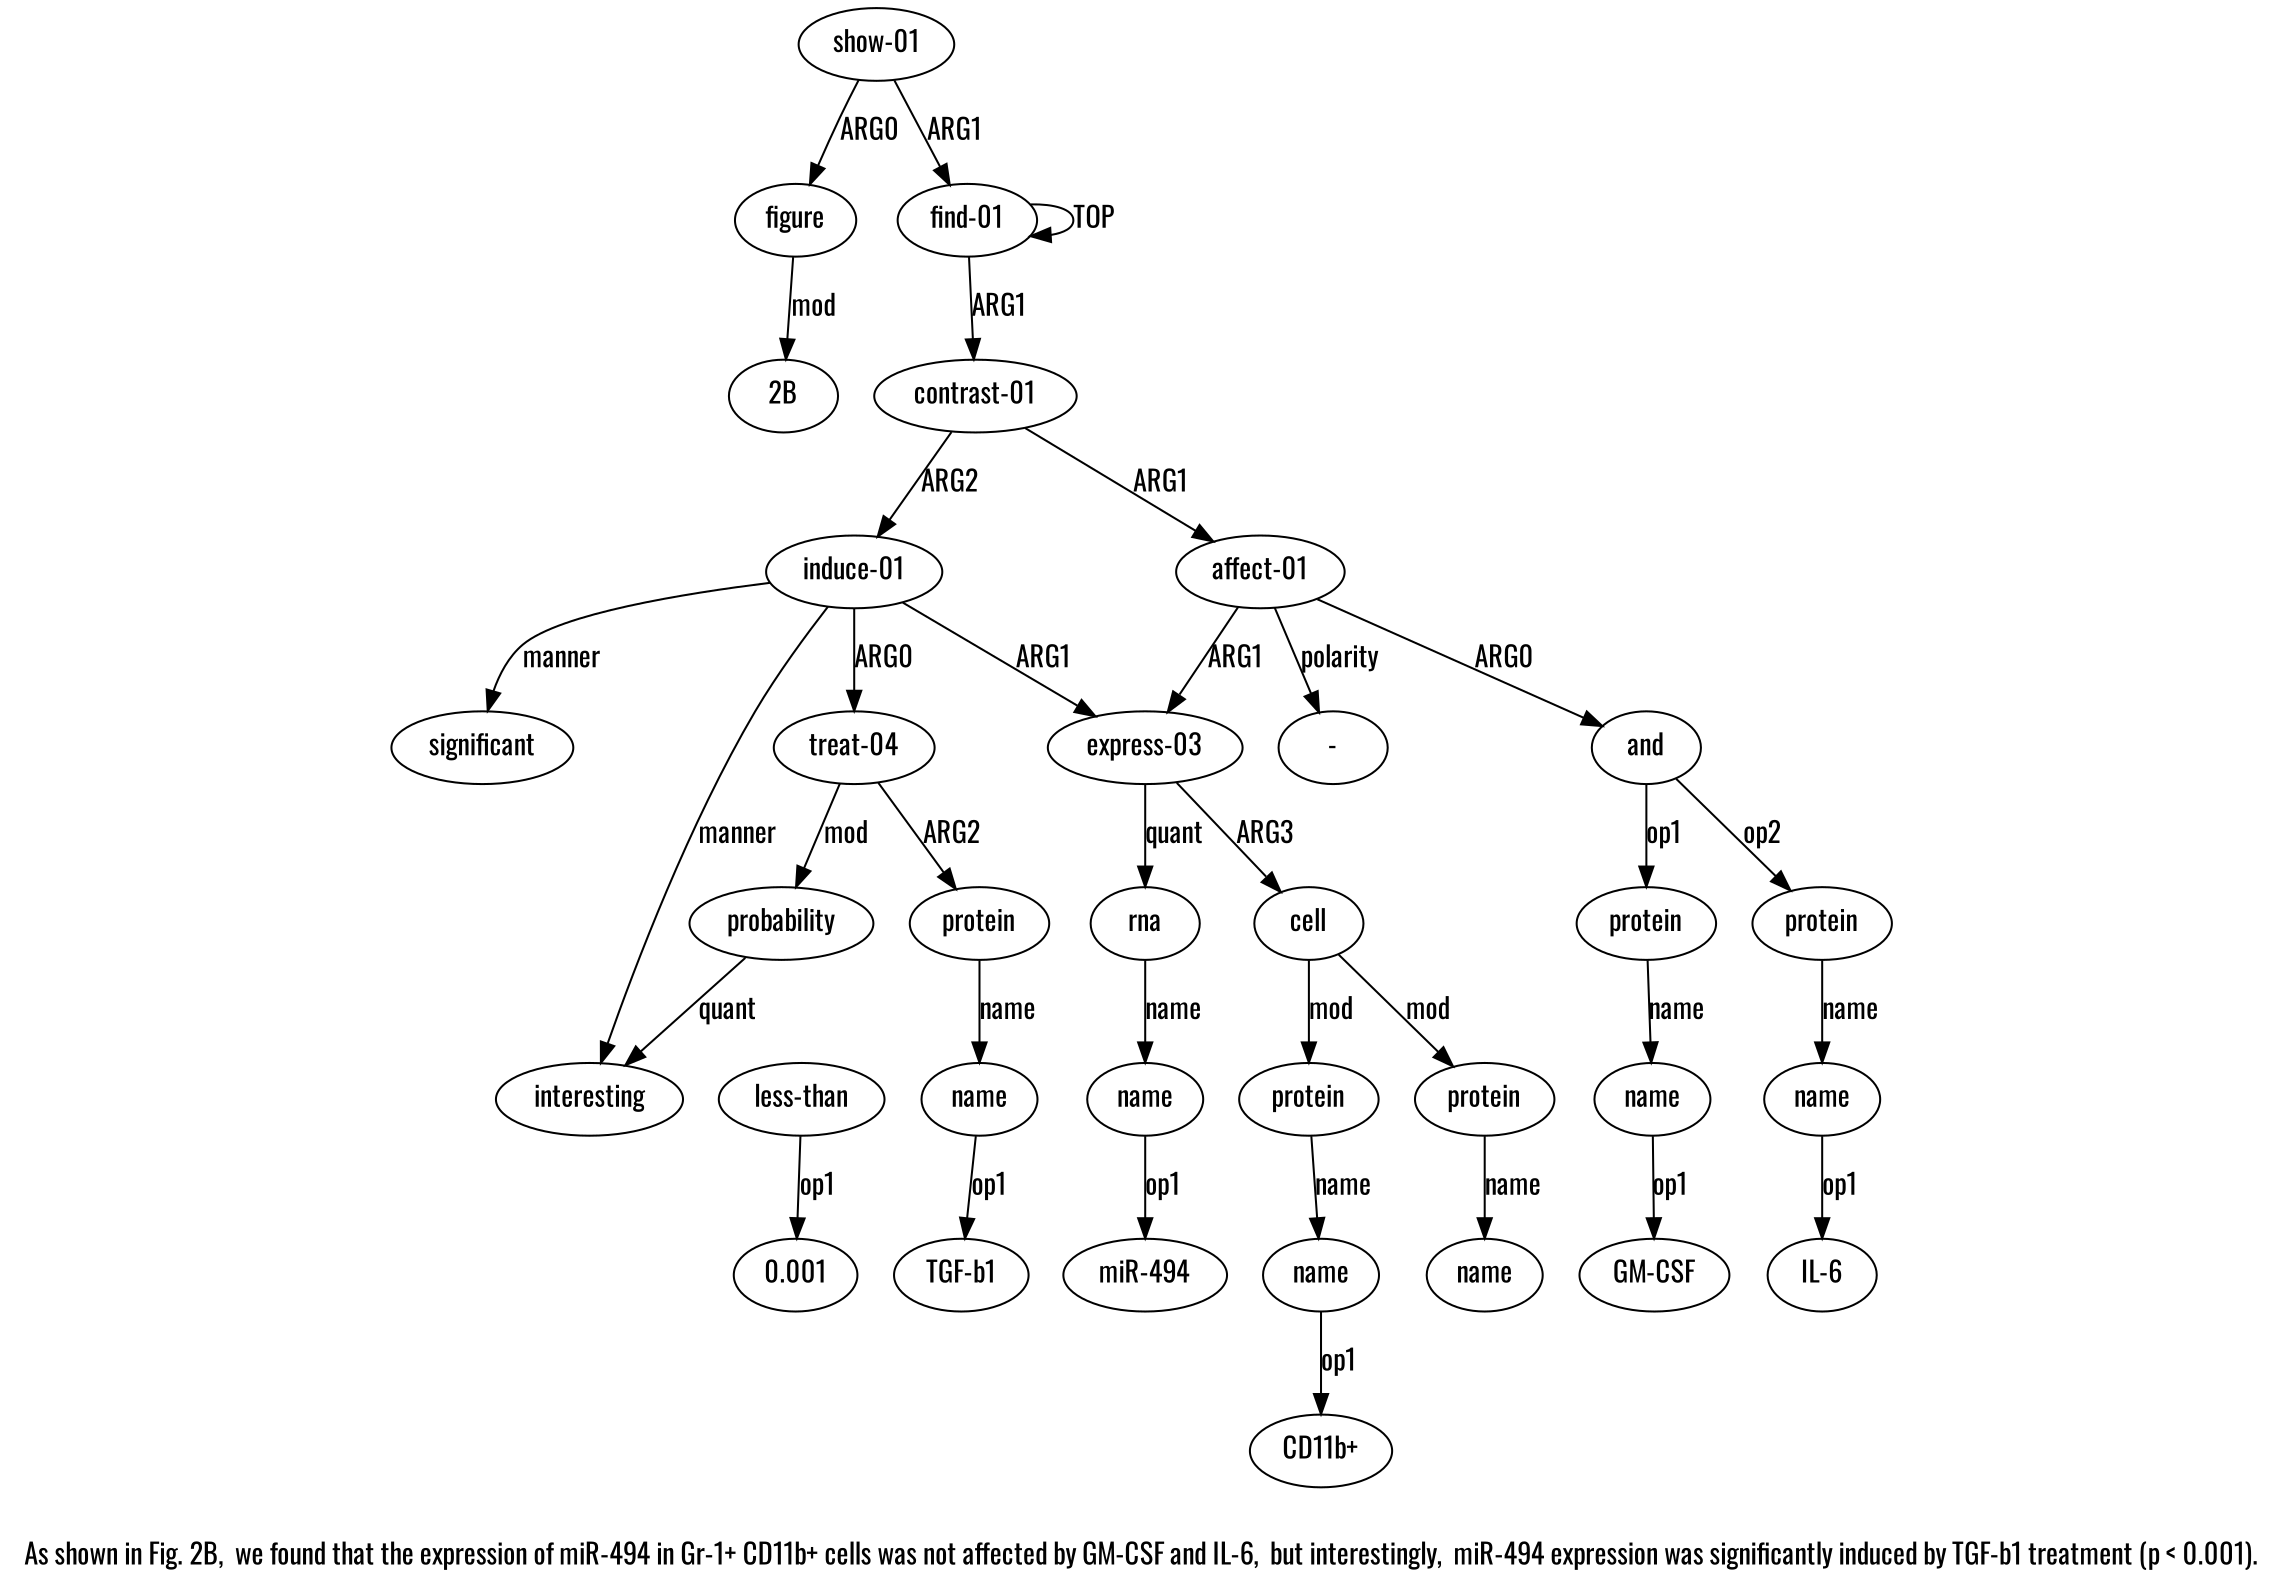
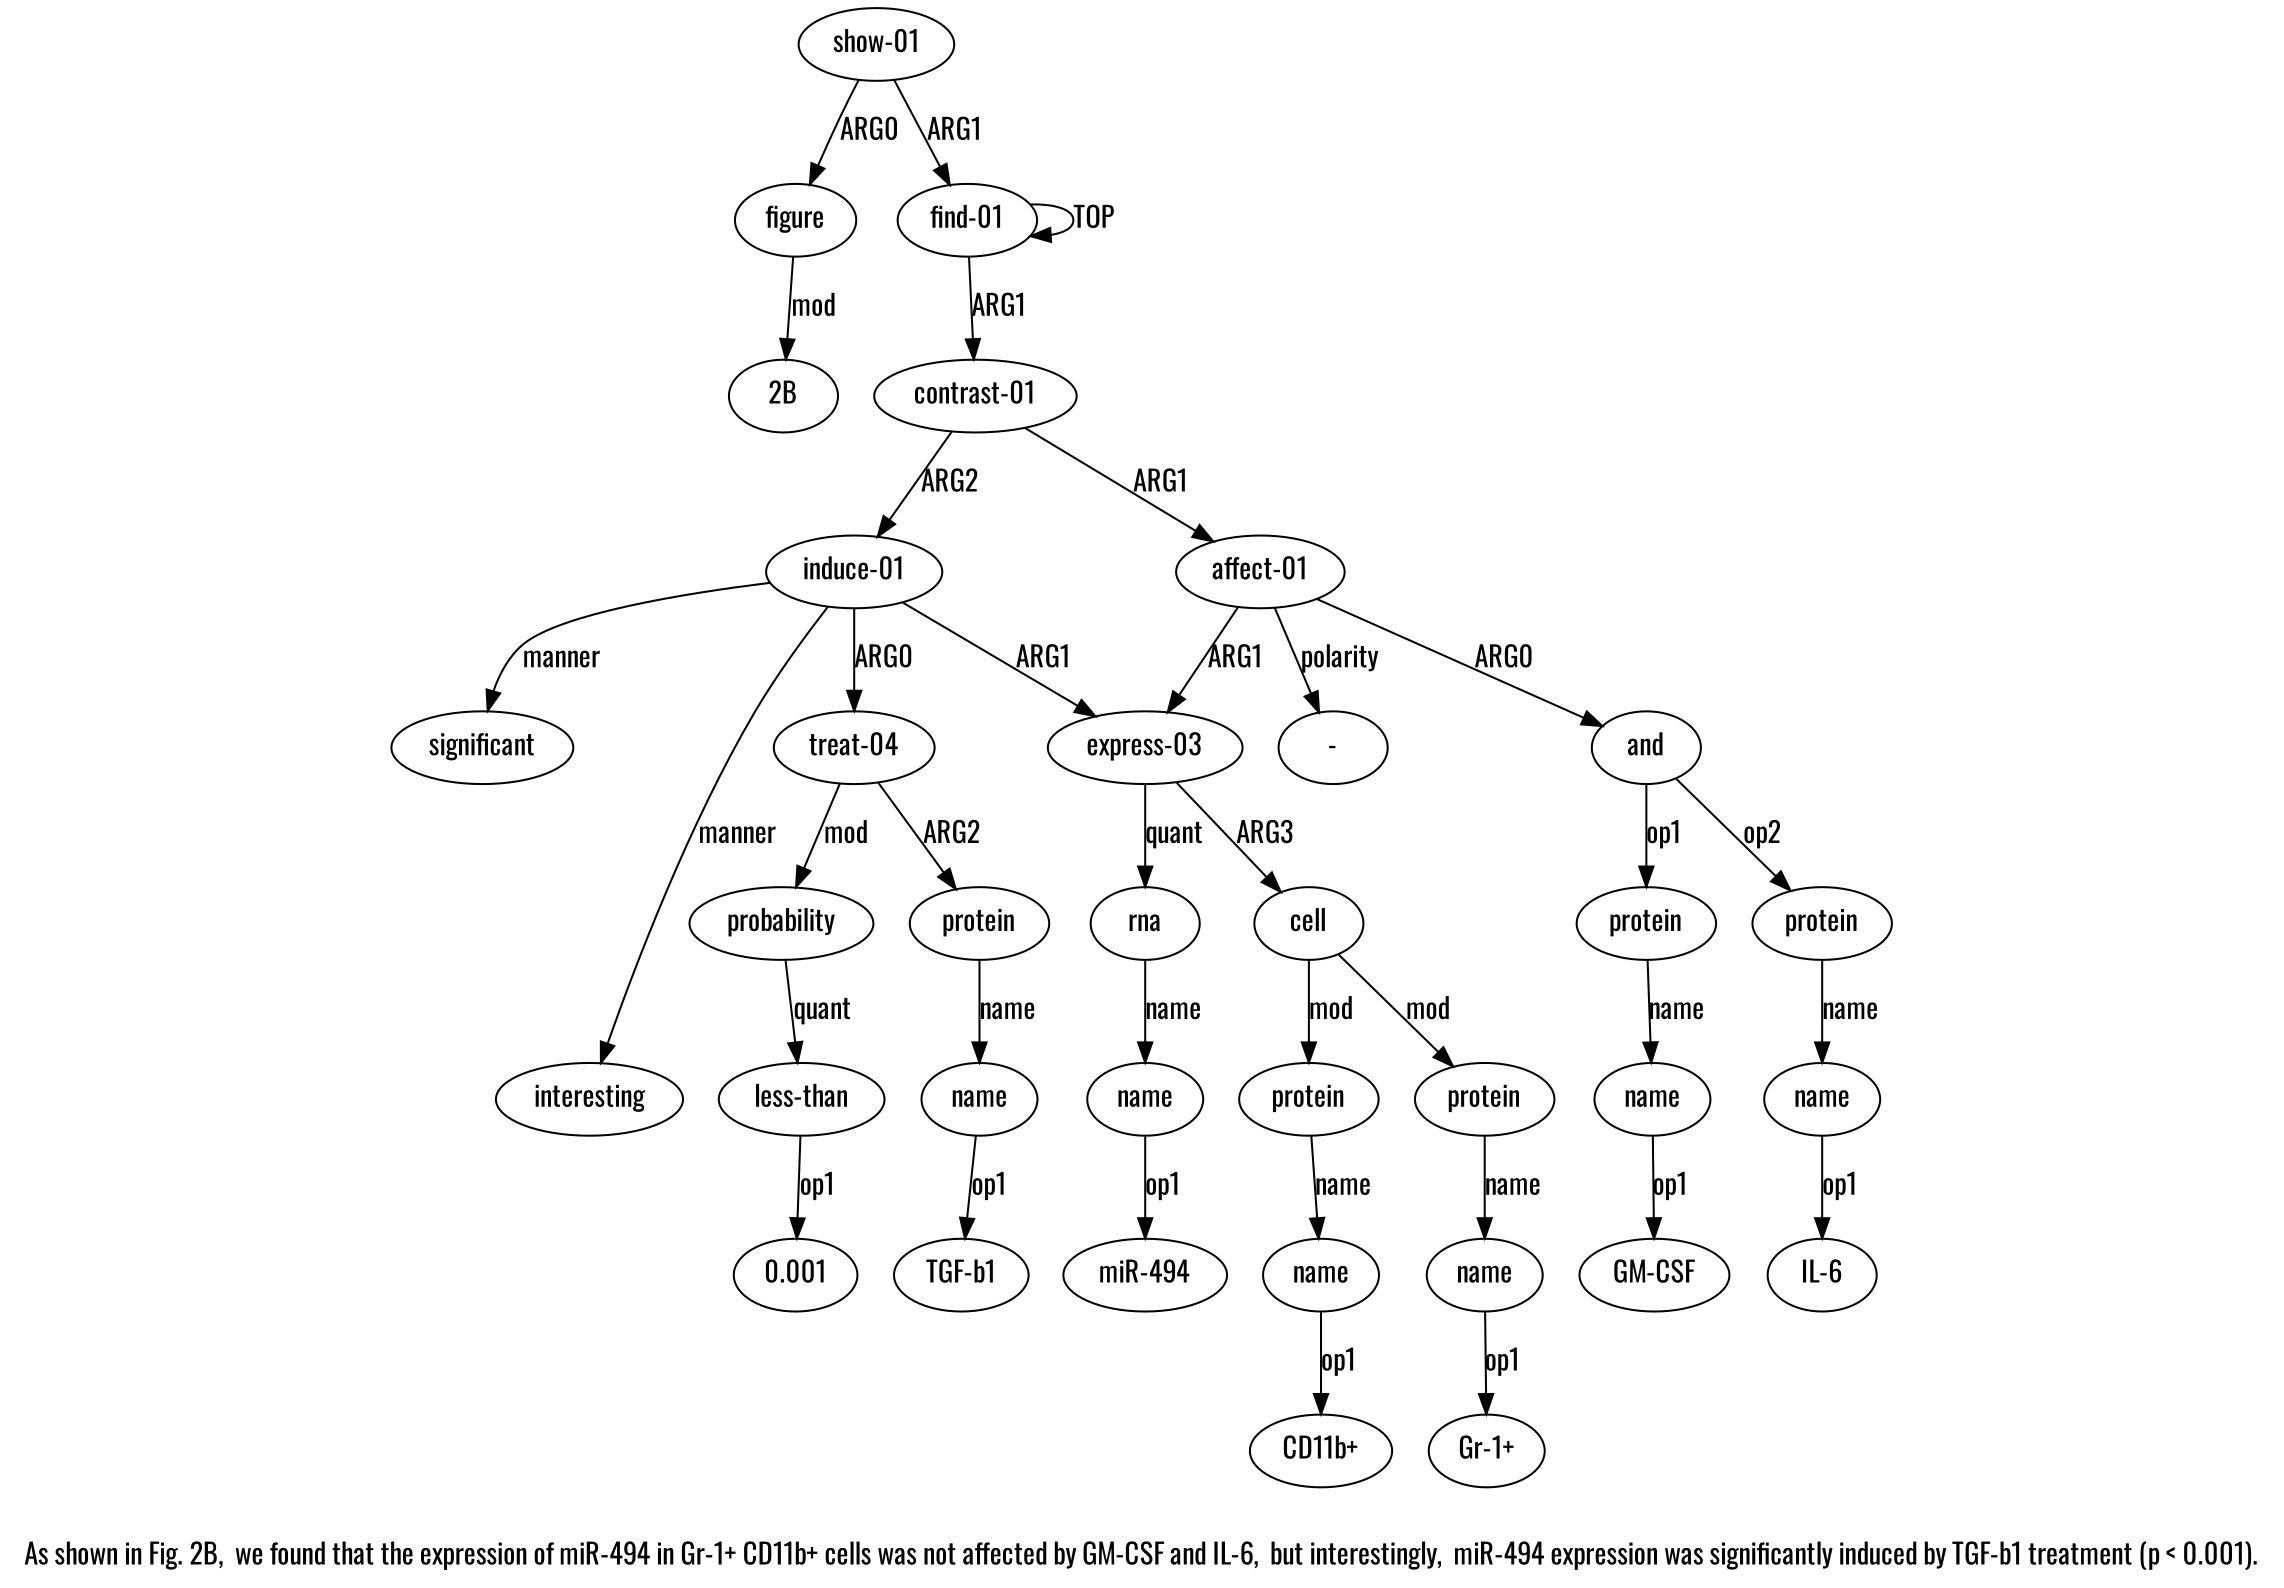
edge "probability" -> "interesting": now "probability" -> "less-than"
node "Gr-1+": added
